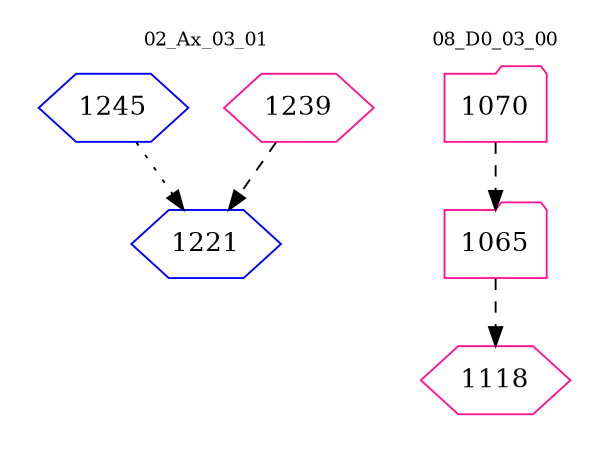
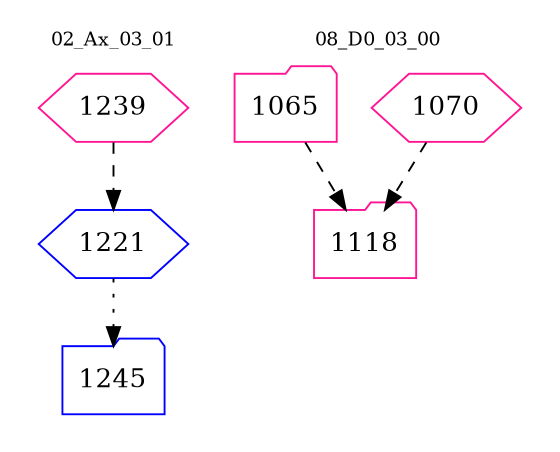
node "1245": shape hexagon -> folder
node "1070": shape folder -> hexagon
edge "1070" -> "1065": now "1070" -> "1118"
edge "1245" -> "1221": reversed
node "1118": shape hexagon -> folder
